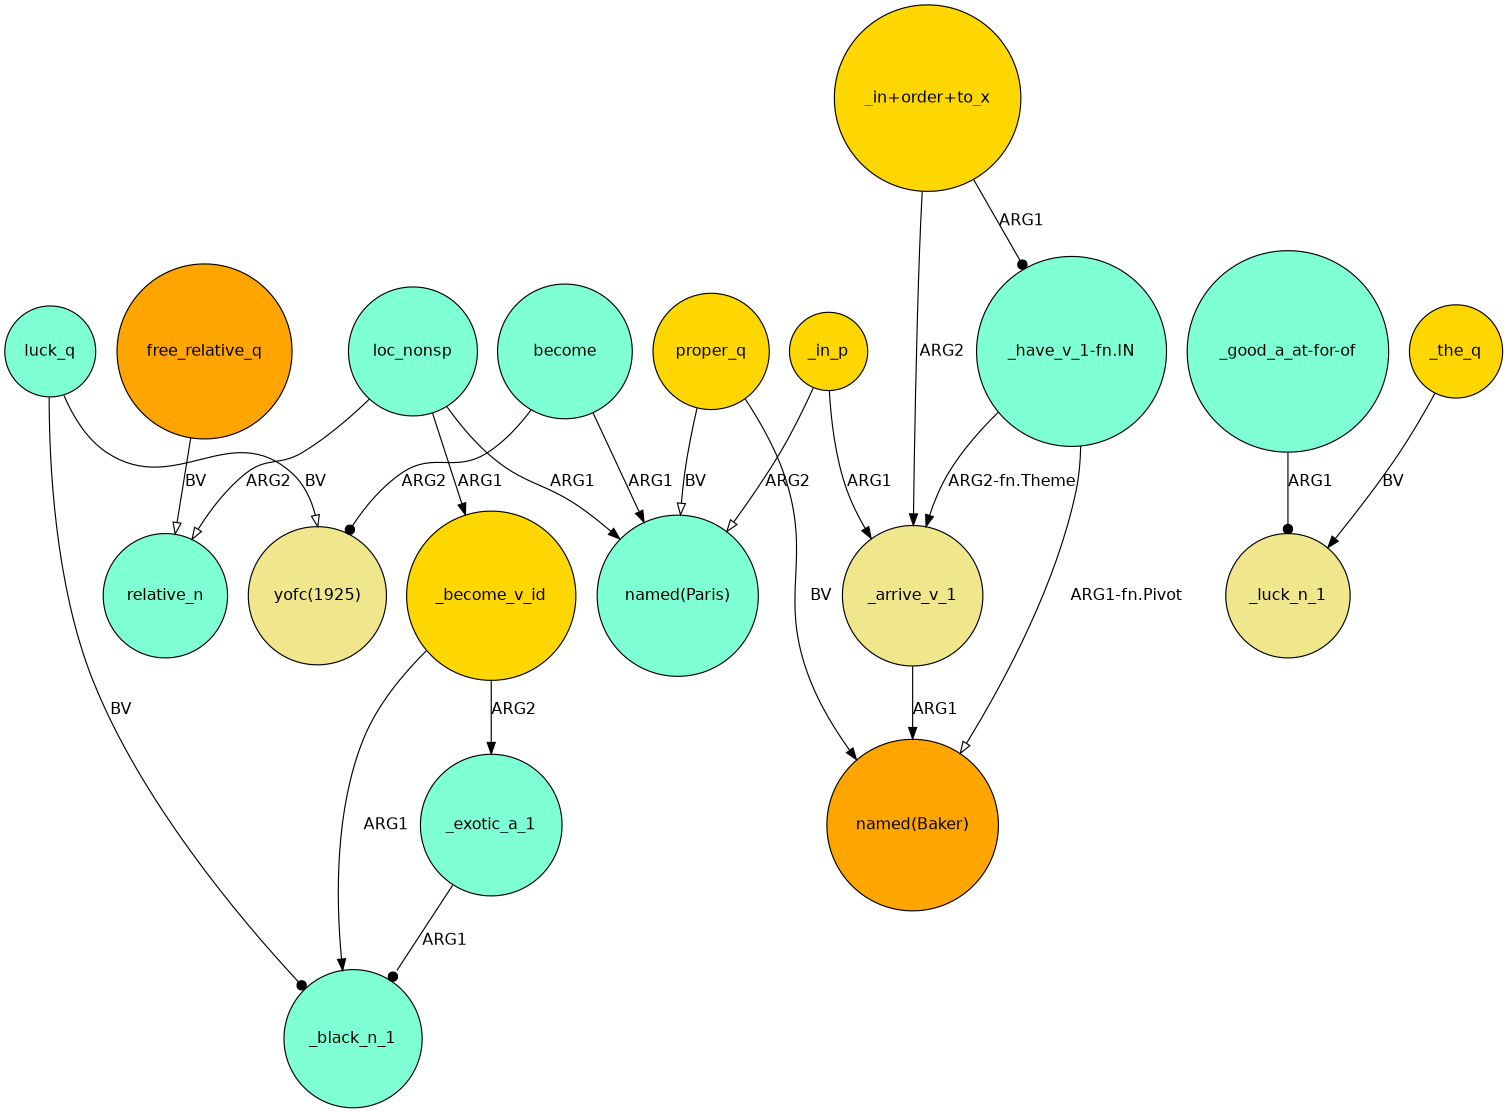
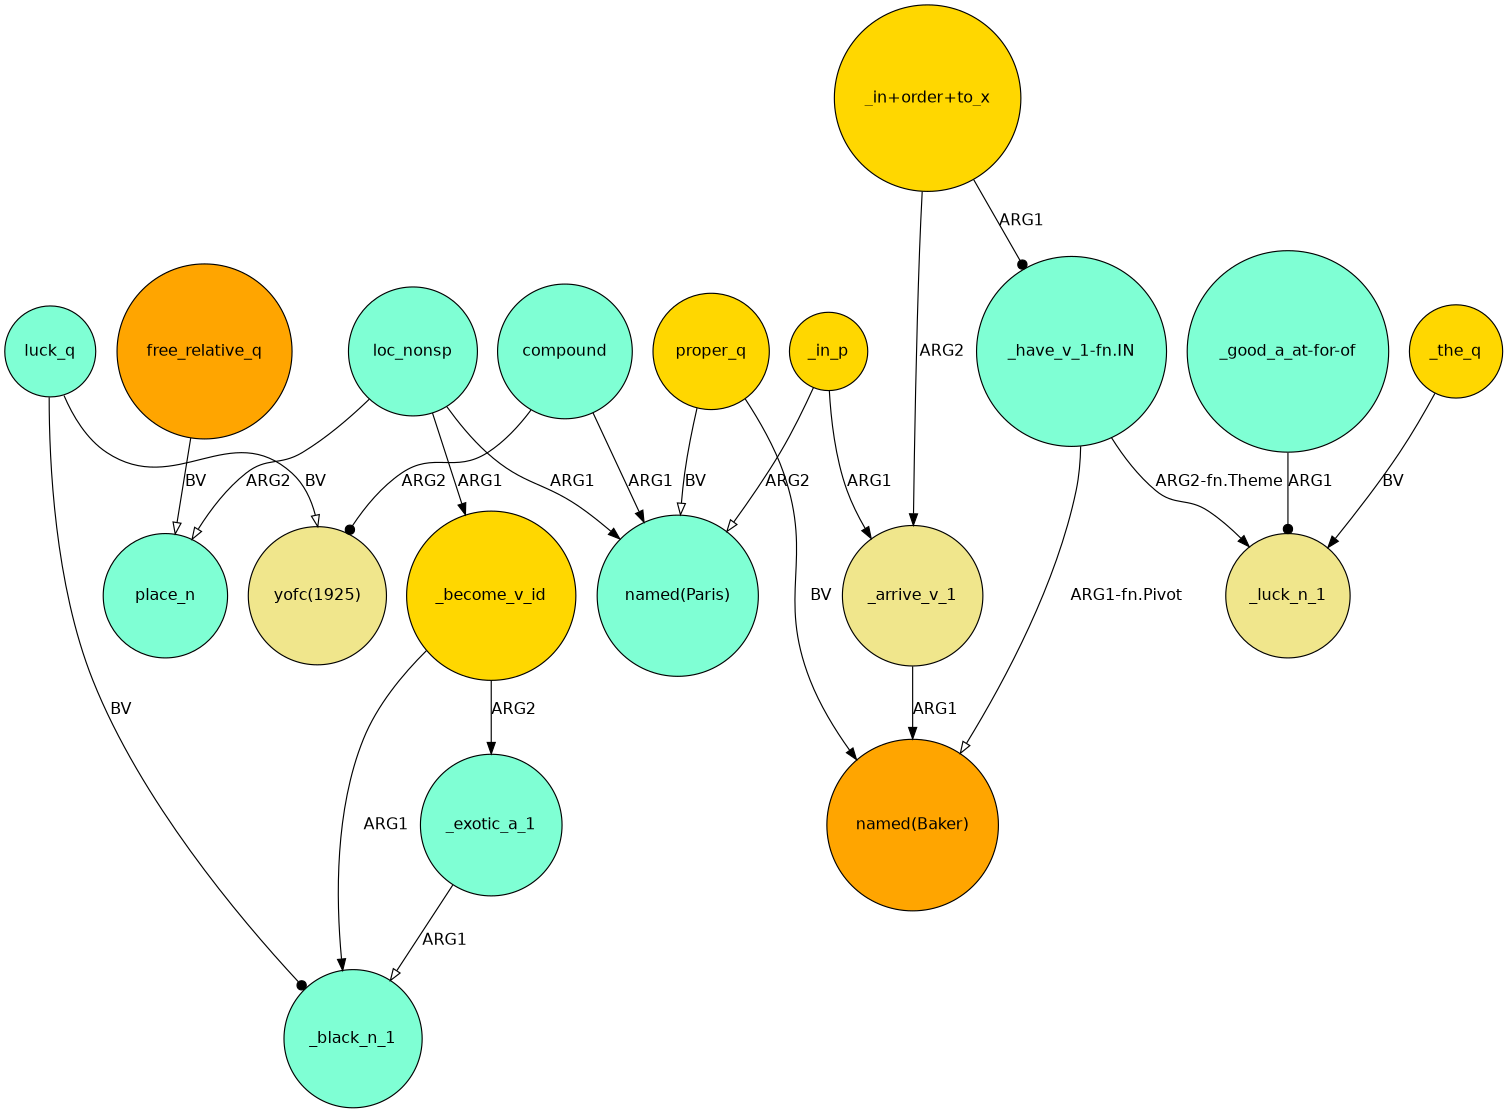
node "become": label "become" -> "compound"
edge "_have_v_1-fn.IN" -> "_arrive_v_1": now "_have_v_1-fn.IN" -> "_luck_n_1"
node "relative_n": label "relative_n" -> "place_n"
edge "_exotic_a_1" -> "_black_n_1": arrowhead dot -> onormal
